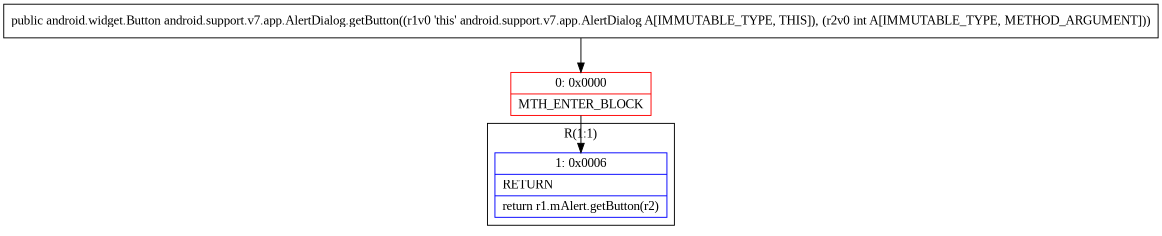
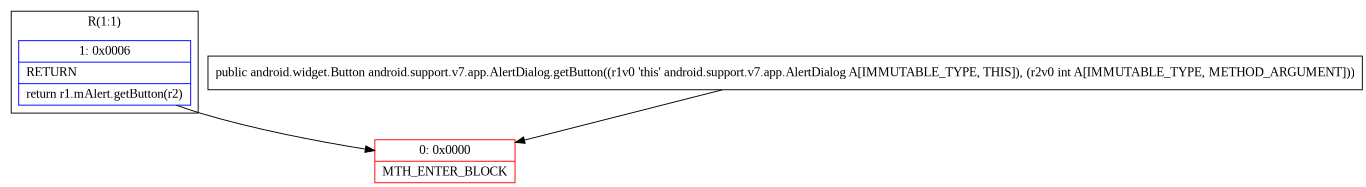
edge "0: 0x0000" -> "1: 0x0006": reversed
